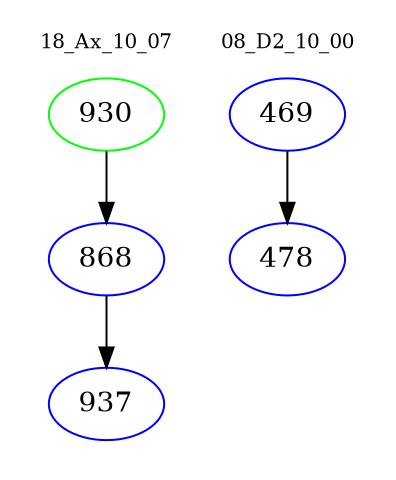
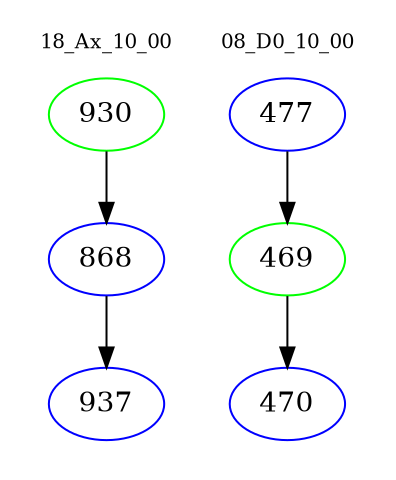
cluster "18_Ax_10_07": label "18_Ax_10_07" -> "18_Ax_10_00"
cluster "08_D2_10_00": label "08_D2_10_00" -> "08_D0_10_00"
node "469": color blue -> green
node "477": added
node "478": label "478" -> "470"
